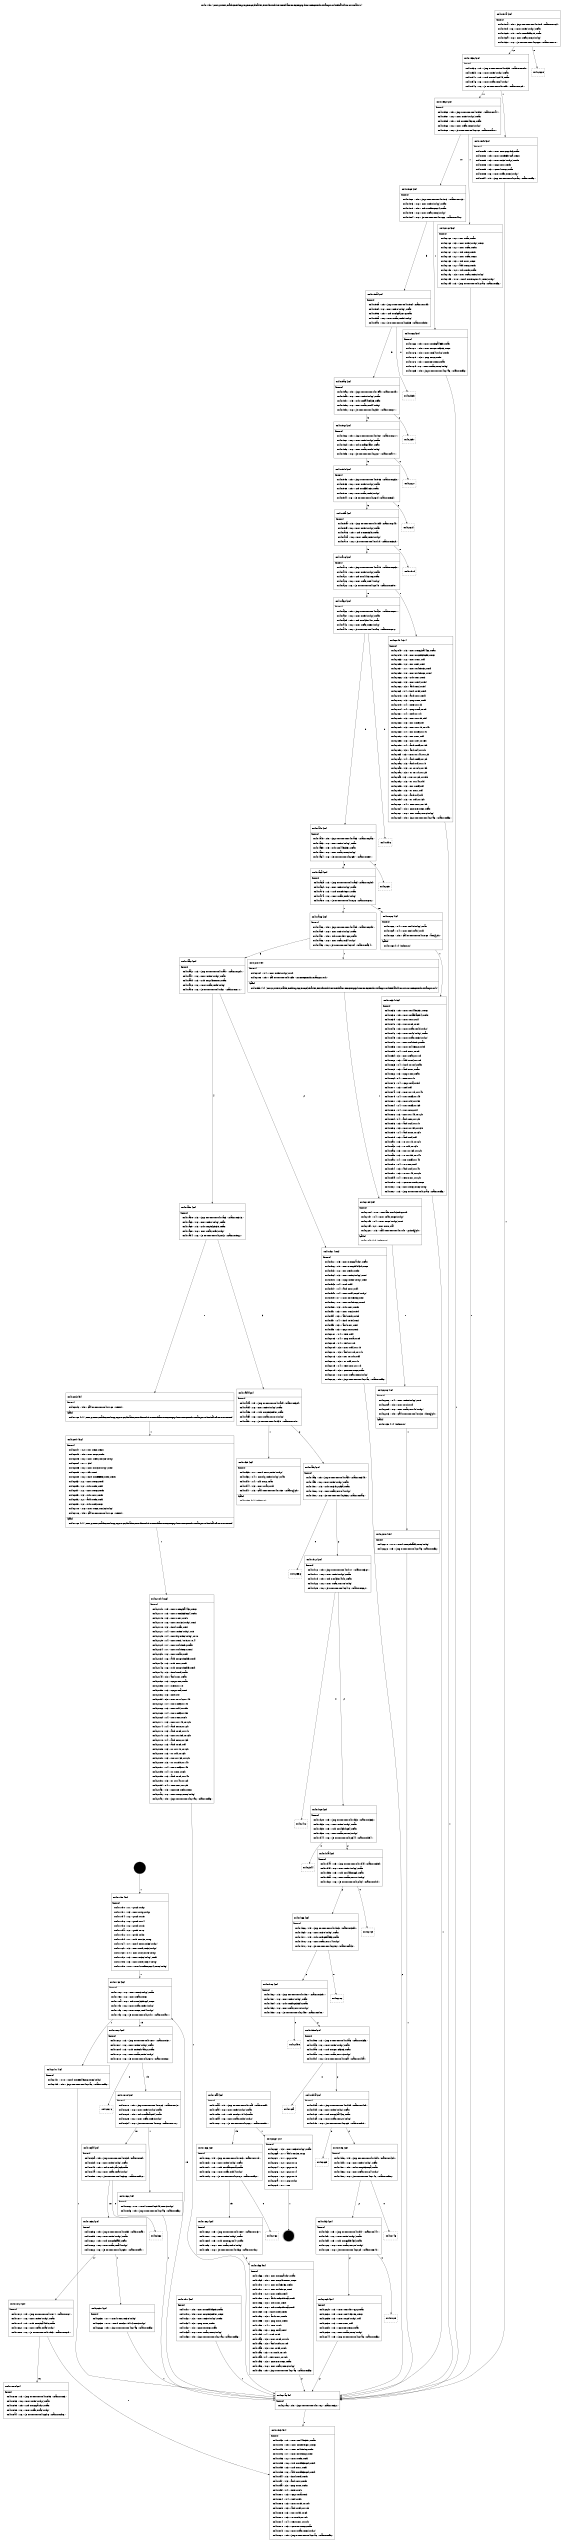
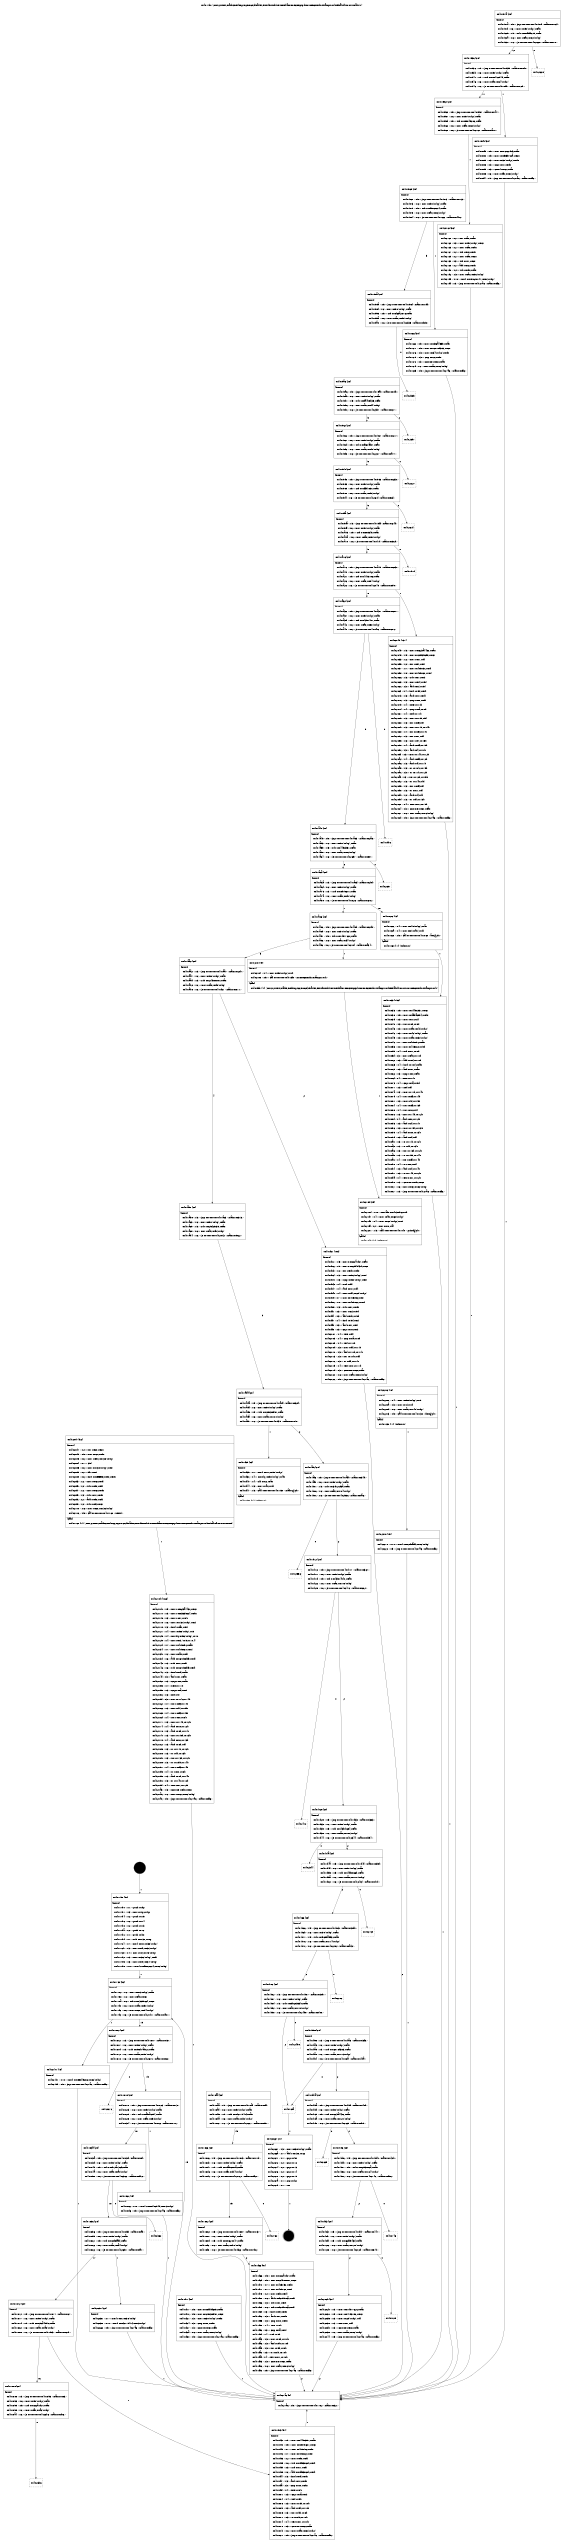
edge "0x401952 [28]" -> "0x40196e [28]": removed, label "10"
edge "0x40198a [28]" -> "0x4019a6 [28]": removed, label "9"
edge "0x4021ed [25]" -> "0x402206 [18]": removed, label "1"
node "0x4020d2 [5]": removed
edge "0x401b82 [28]" -> "0x401b9e [28]": now "0x401b82 [28]" -> "0x401c8a"
edge "0x4018aa [28]" -> "0x402667 [21]": now "0x401c8a" -> "0x402667 [21]"
edge "0x4027a6 [5]" -> "0x401dcb [91]": reversed
node "0x4026b6": added
